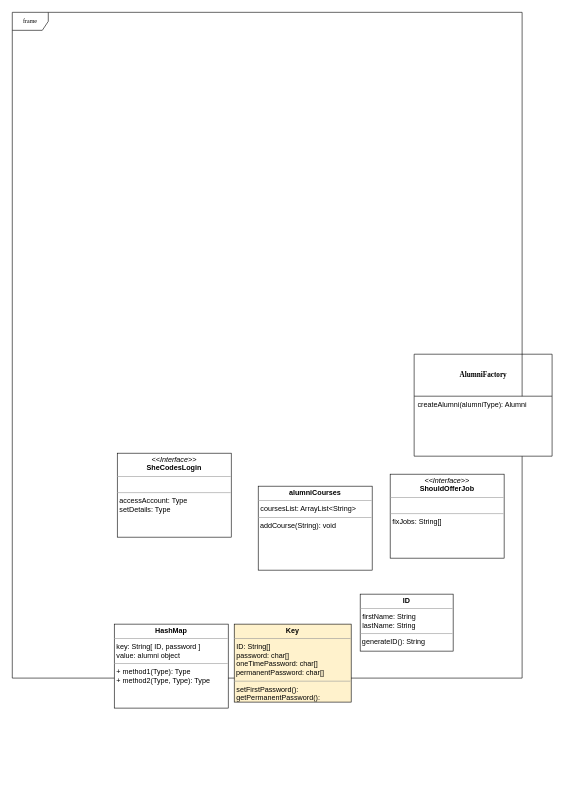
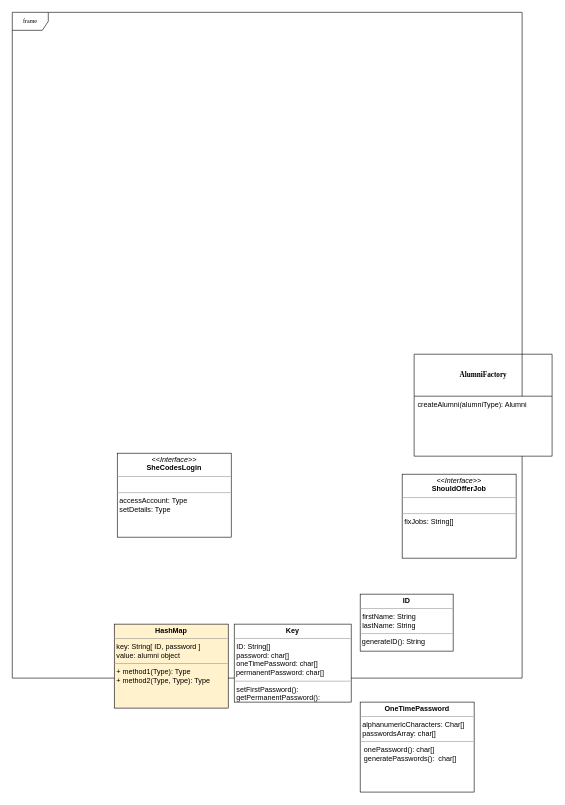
node "<<Interface>> ShouldOfferJob fixJobs: String[]": moved (447, 516) -> (459, 516)
node "alumniCourses coursesList: ArrayList<String> addCourse(String): void": removed
node "Key ID: String[] password: char[] oneTimePassword: char[] permanentPassword: char[] setFirstPassword(): getPermanentPassword():": fillcolor #fff2cc -> #ffffff
node "HashMap key: String[ ID, password ] value: alumni object + method1(Type): Type + method2(Type, Type): Type": fillcolor #ffffff -> #fff2cc
node "OneTimePassword alphanumericCharacters: Char[] passwordsArray: char[] onePassword(): char[] generatePasswords(): char[]": added
